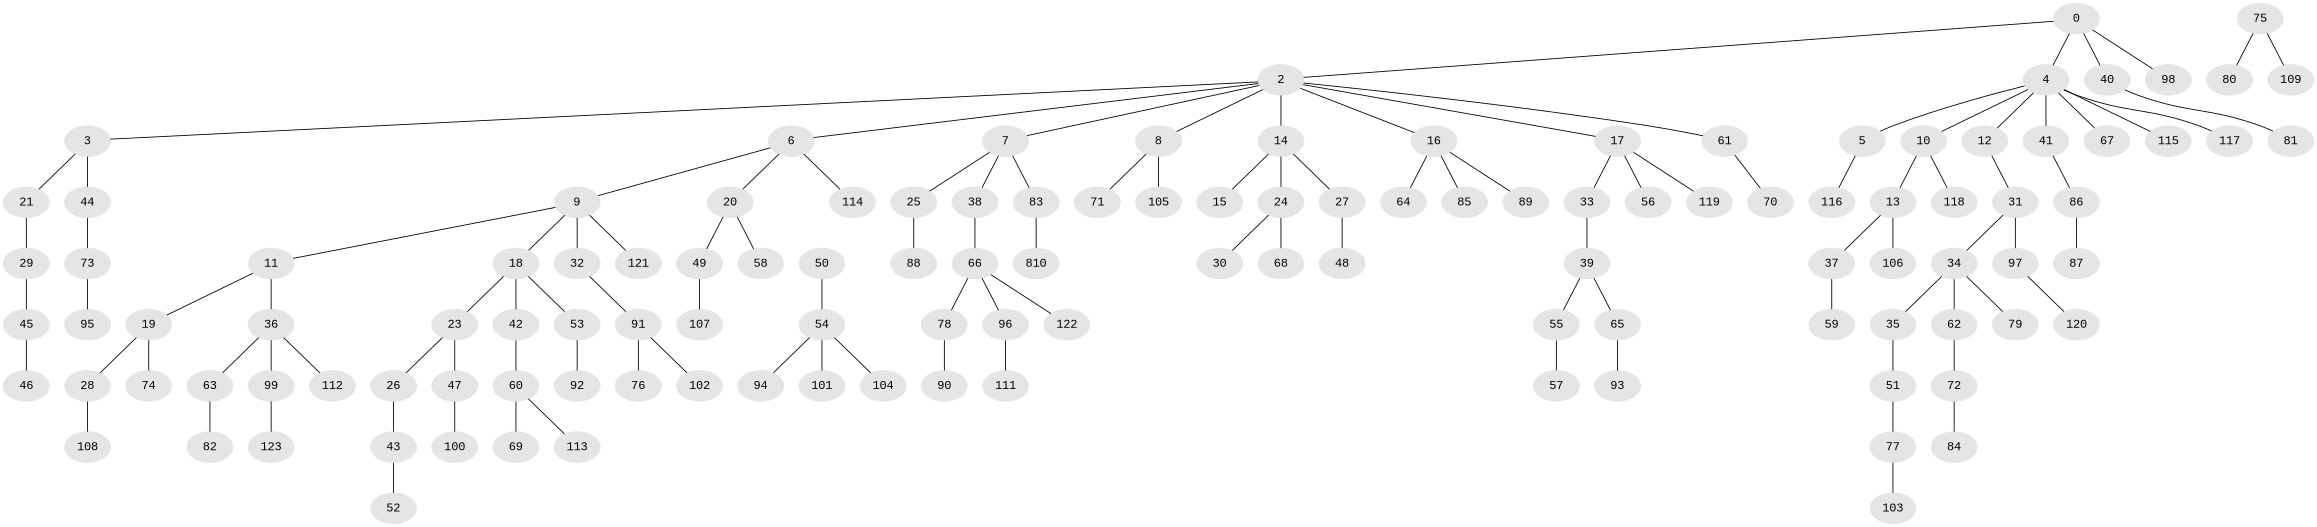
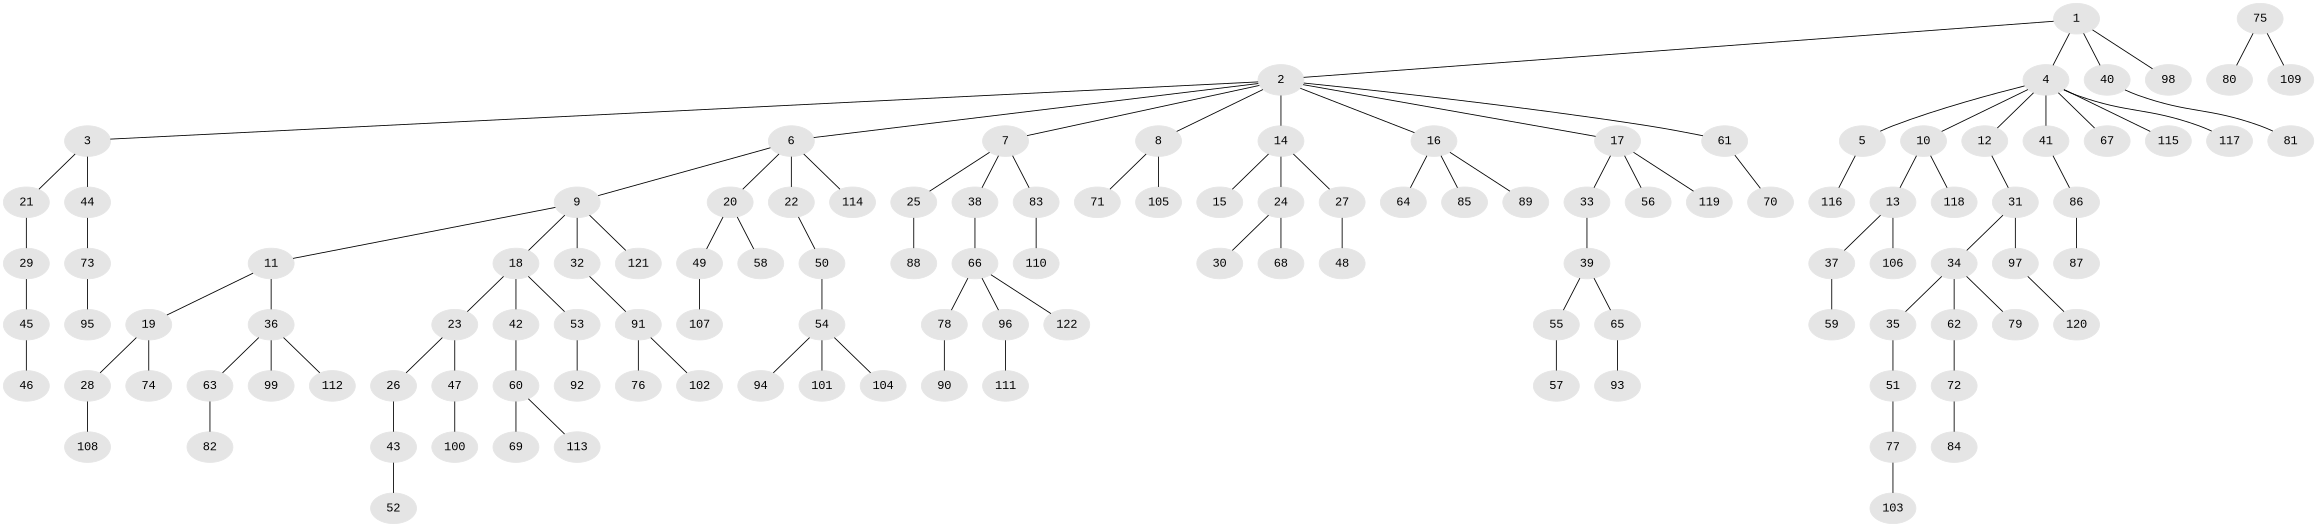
node "0": label "0" -> "1"
node "22": added
node "810": label "810" -> "110"
node "123": removed
